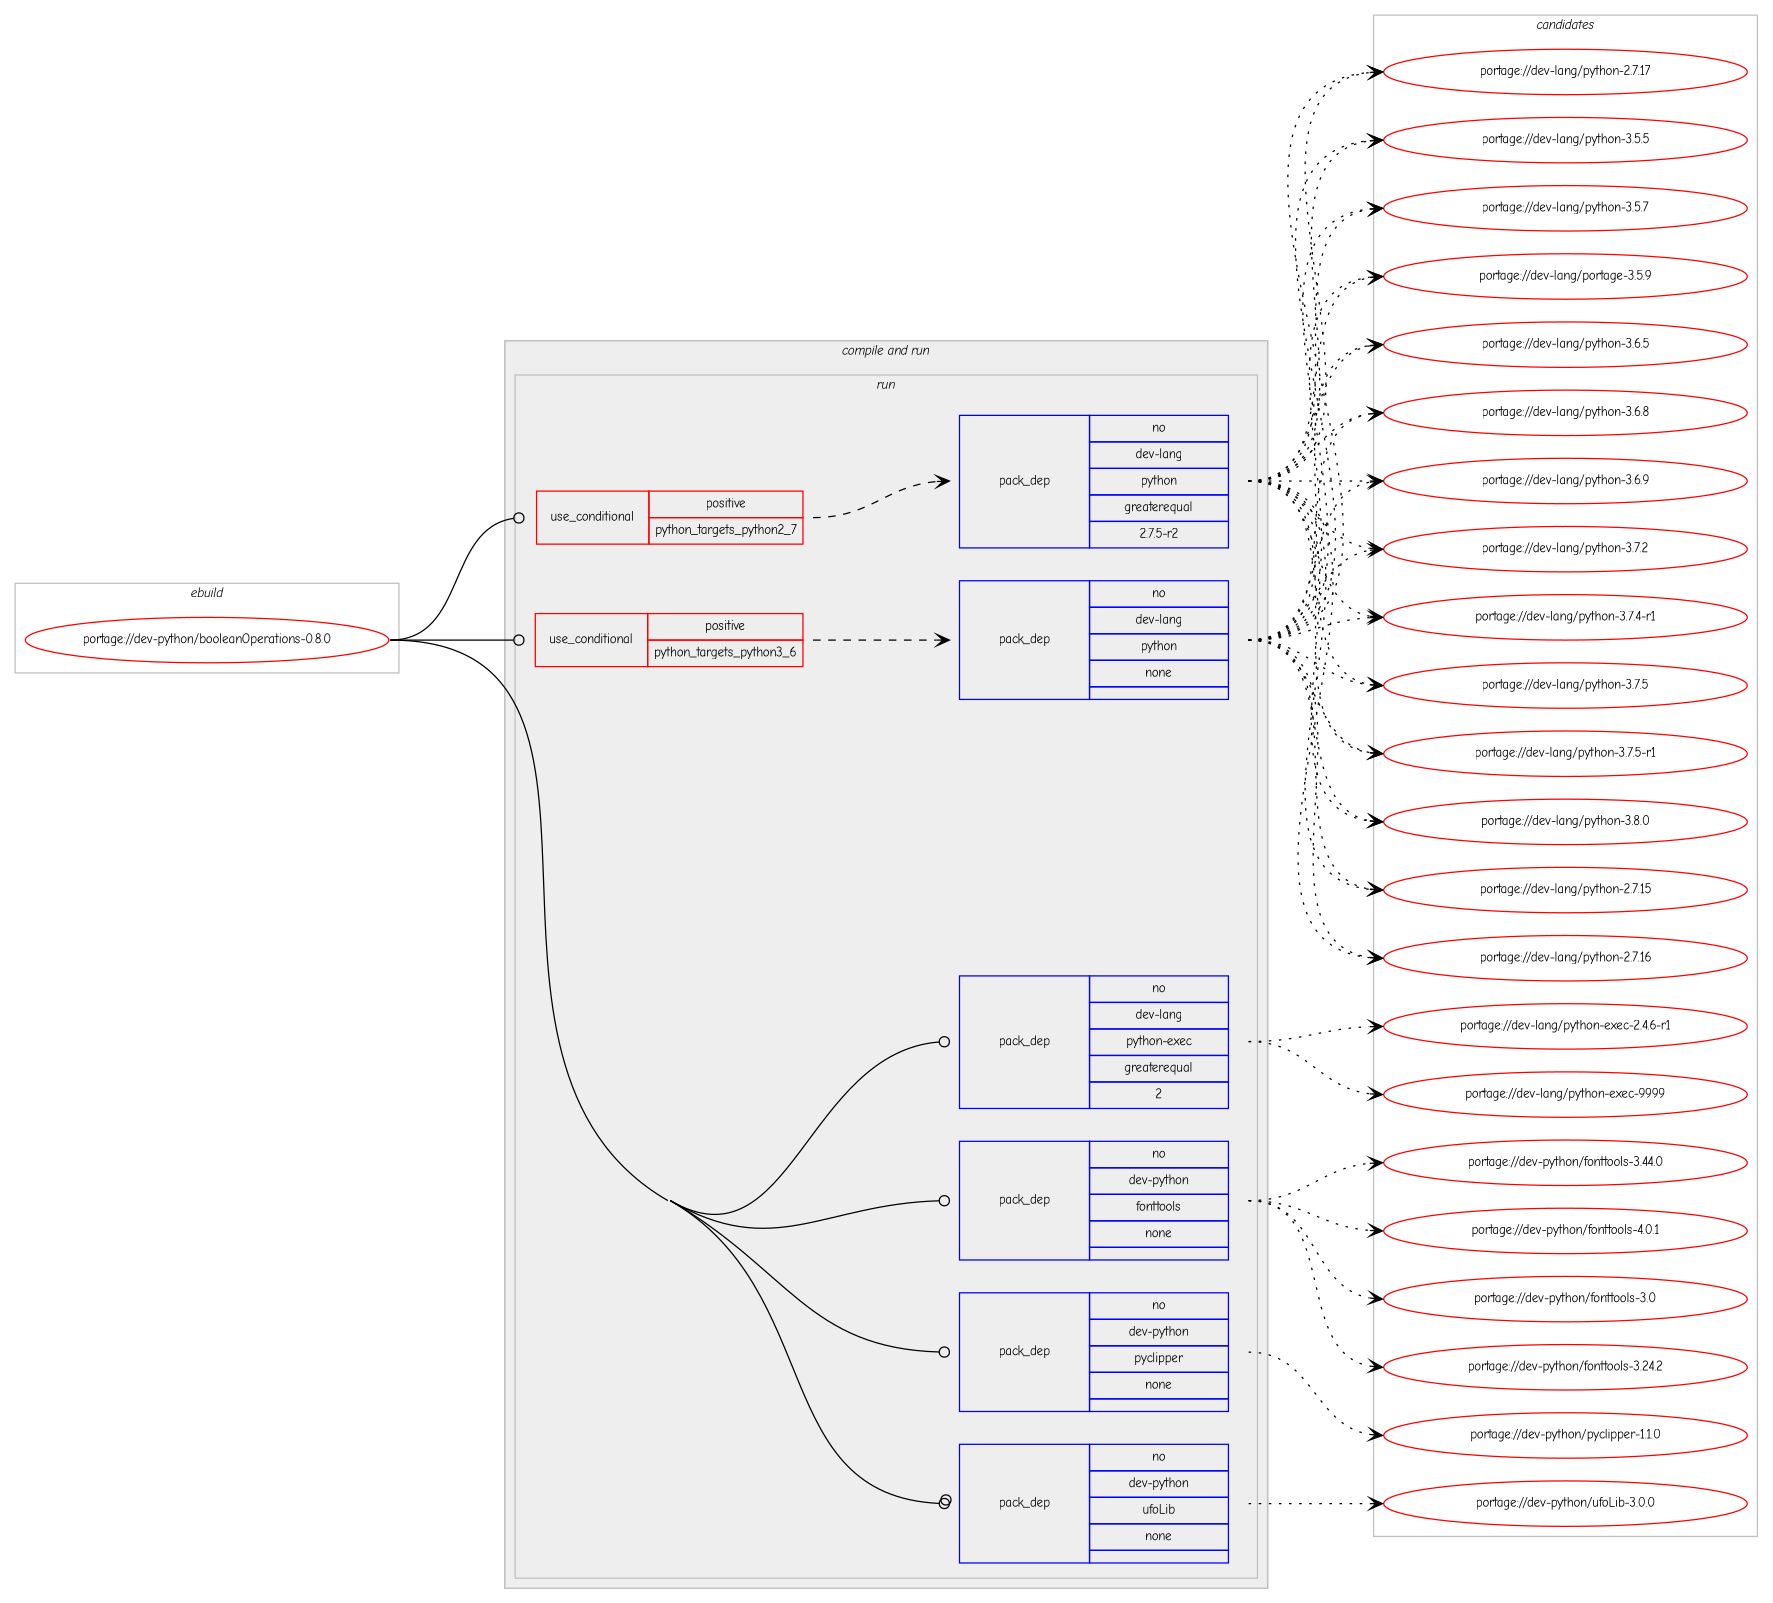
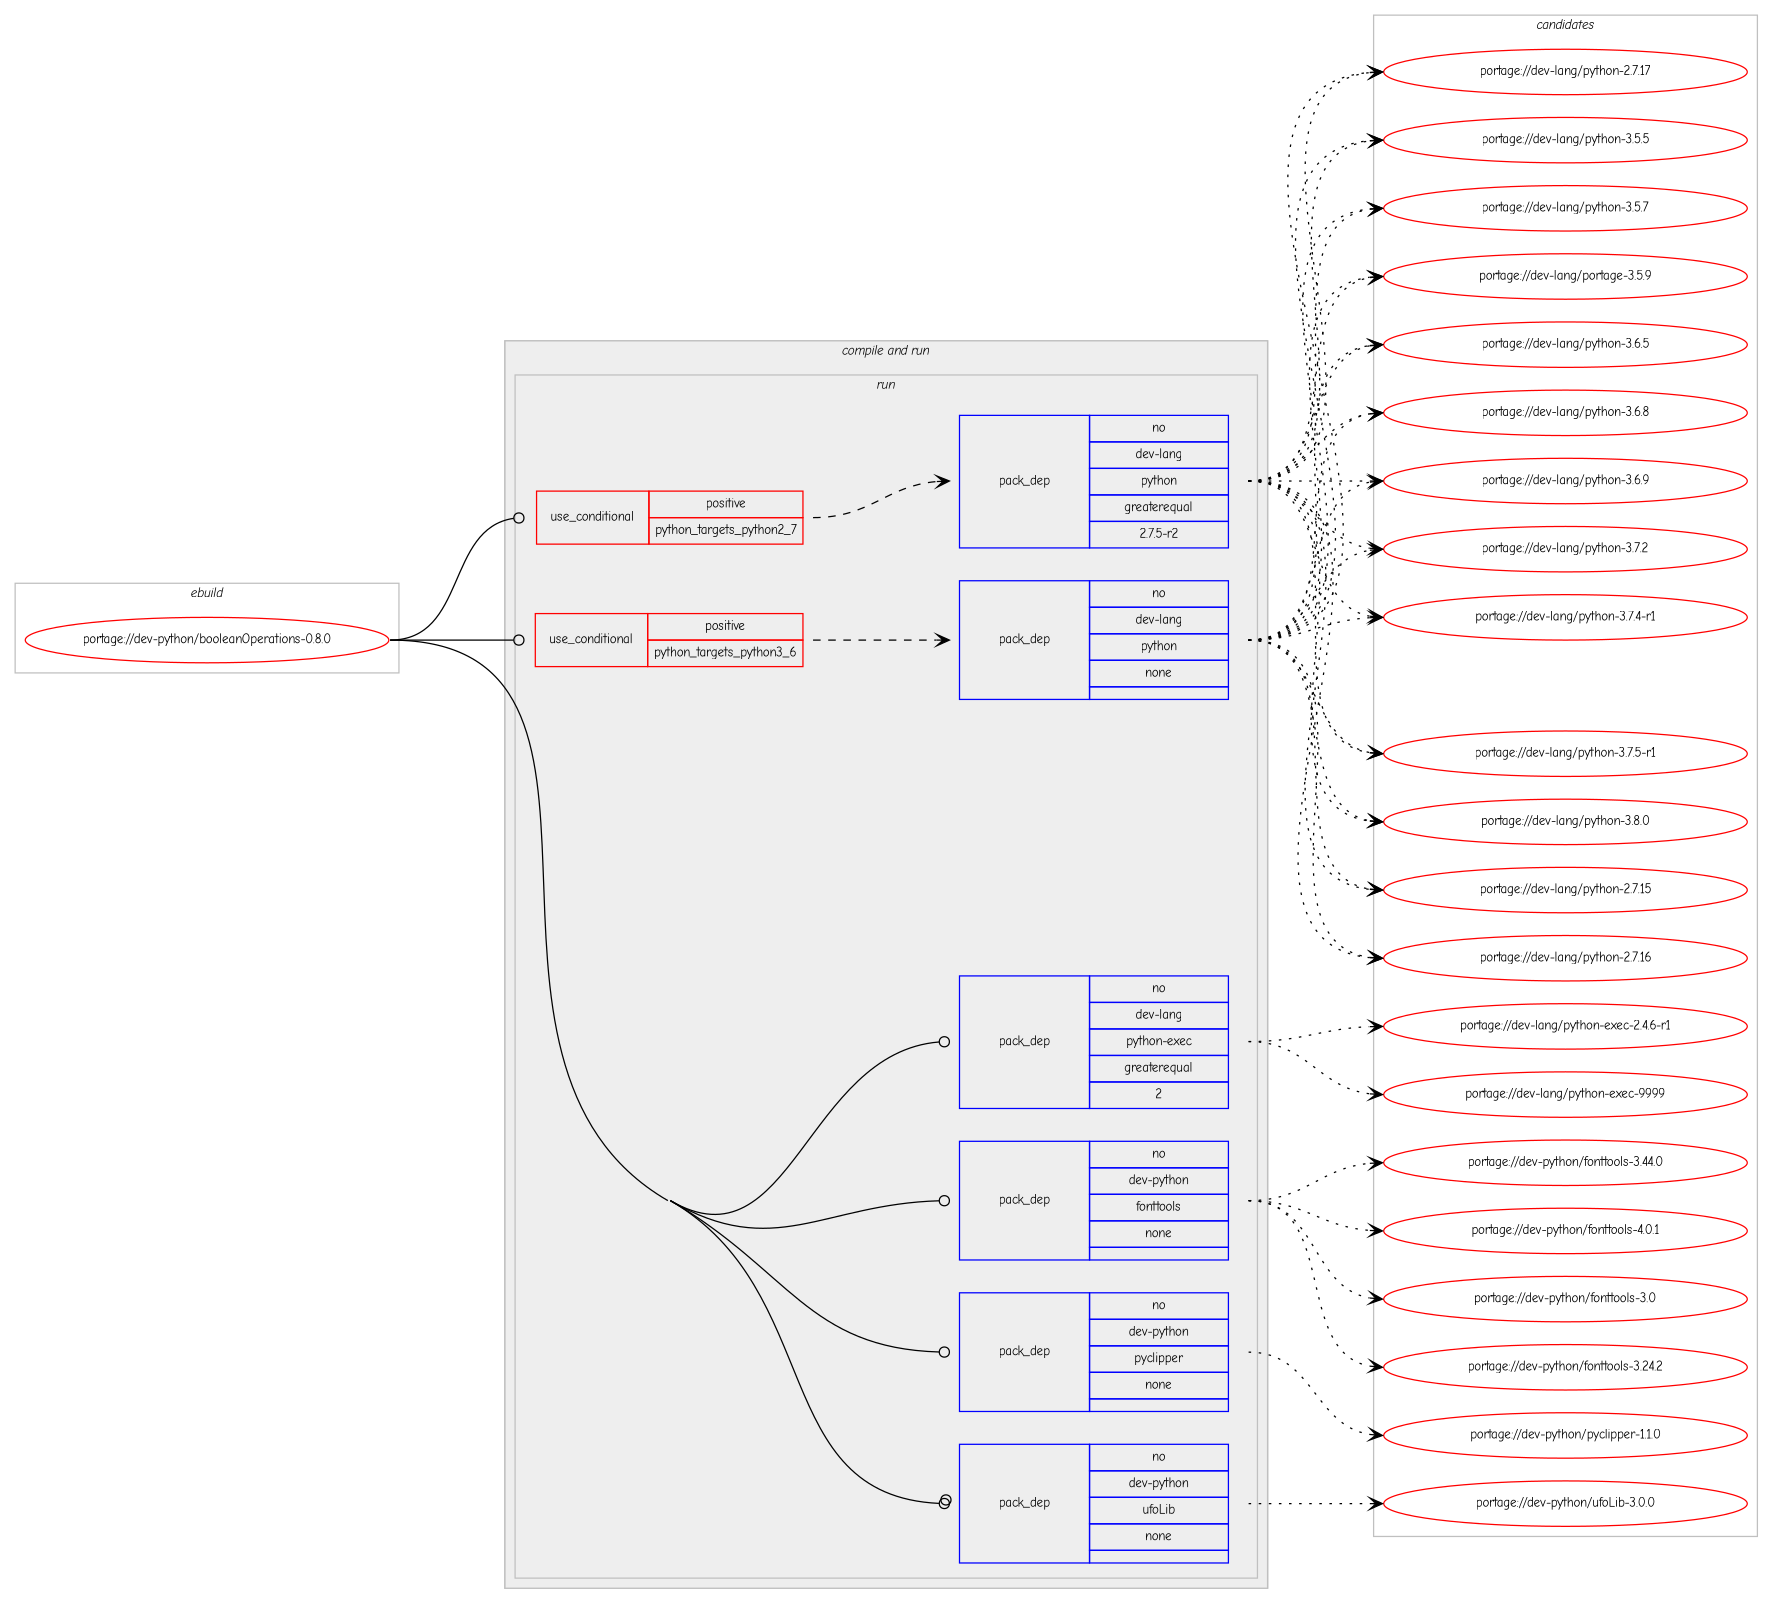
node "portage://dev-lang/python-3.7.5": removed
